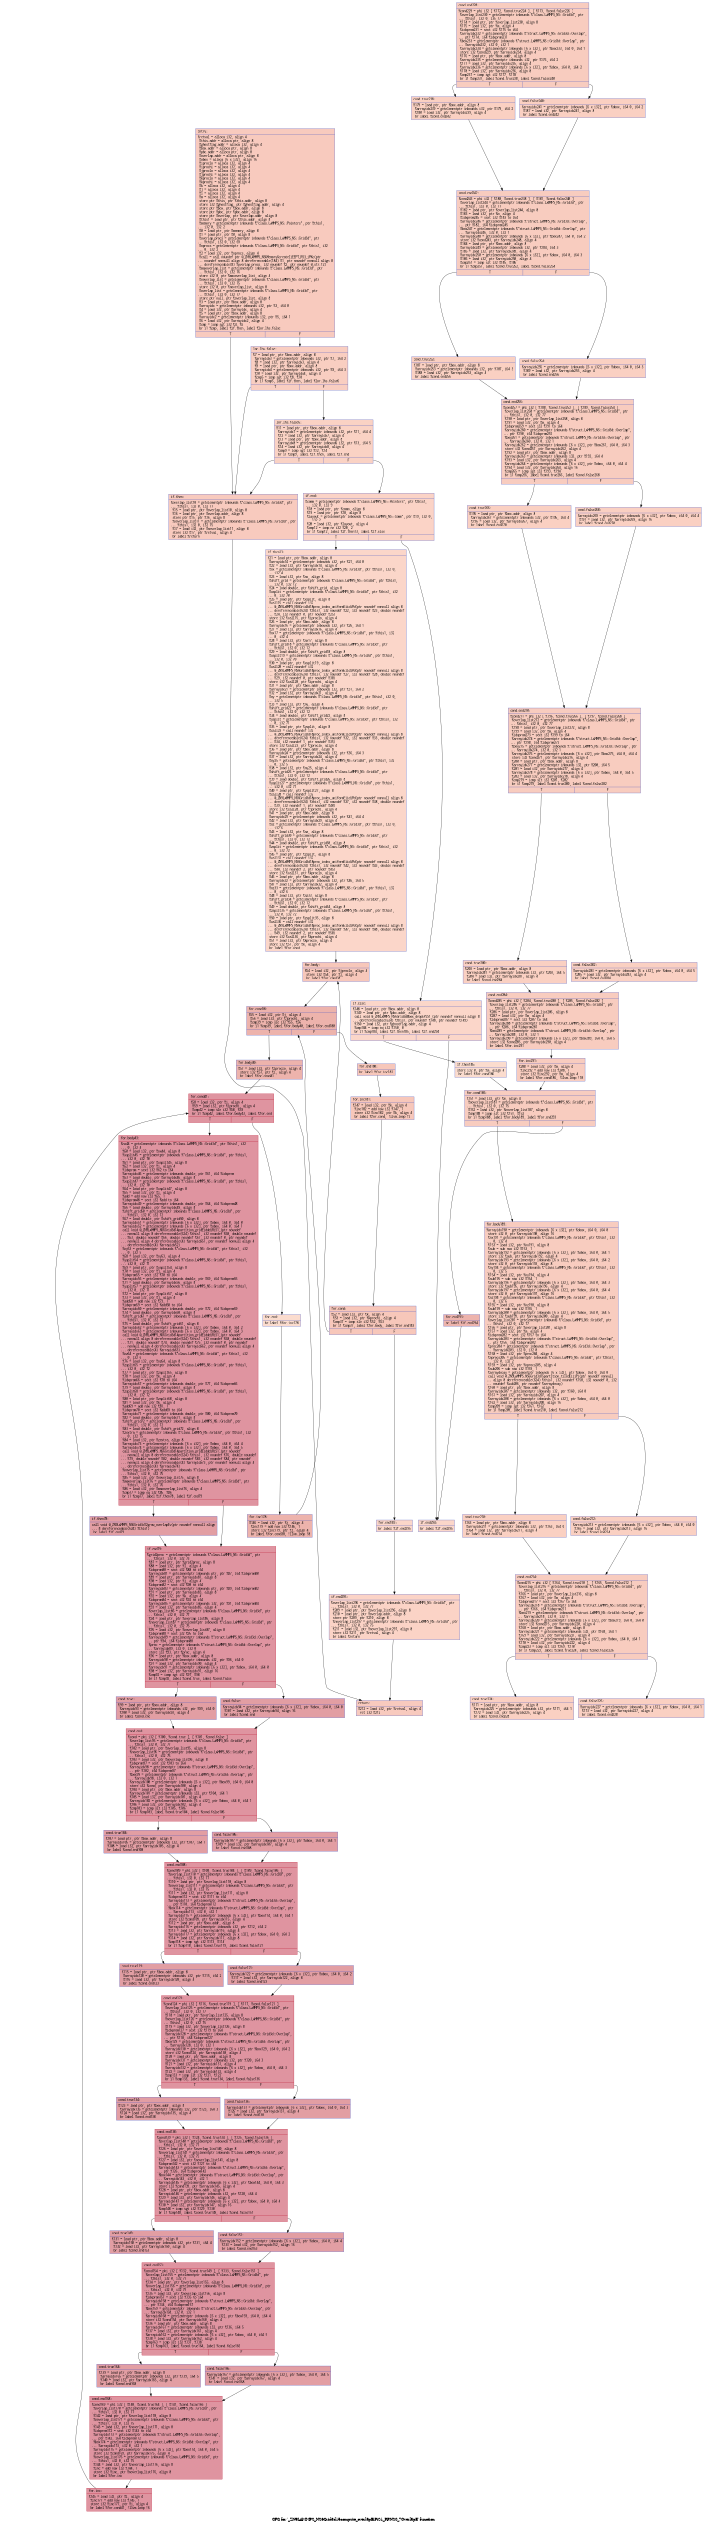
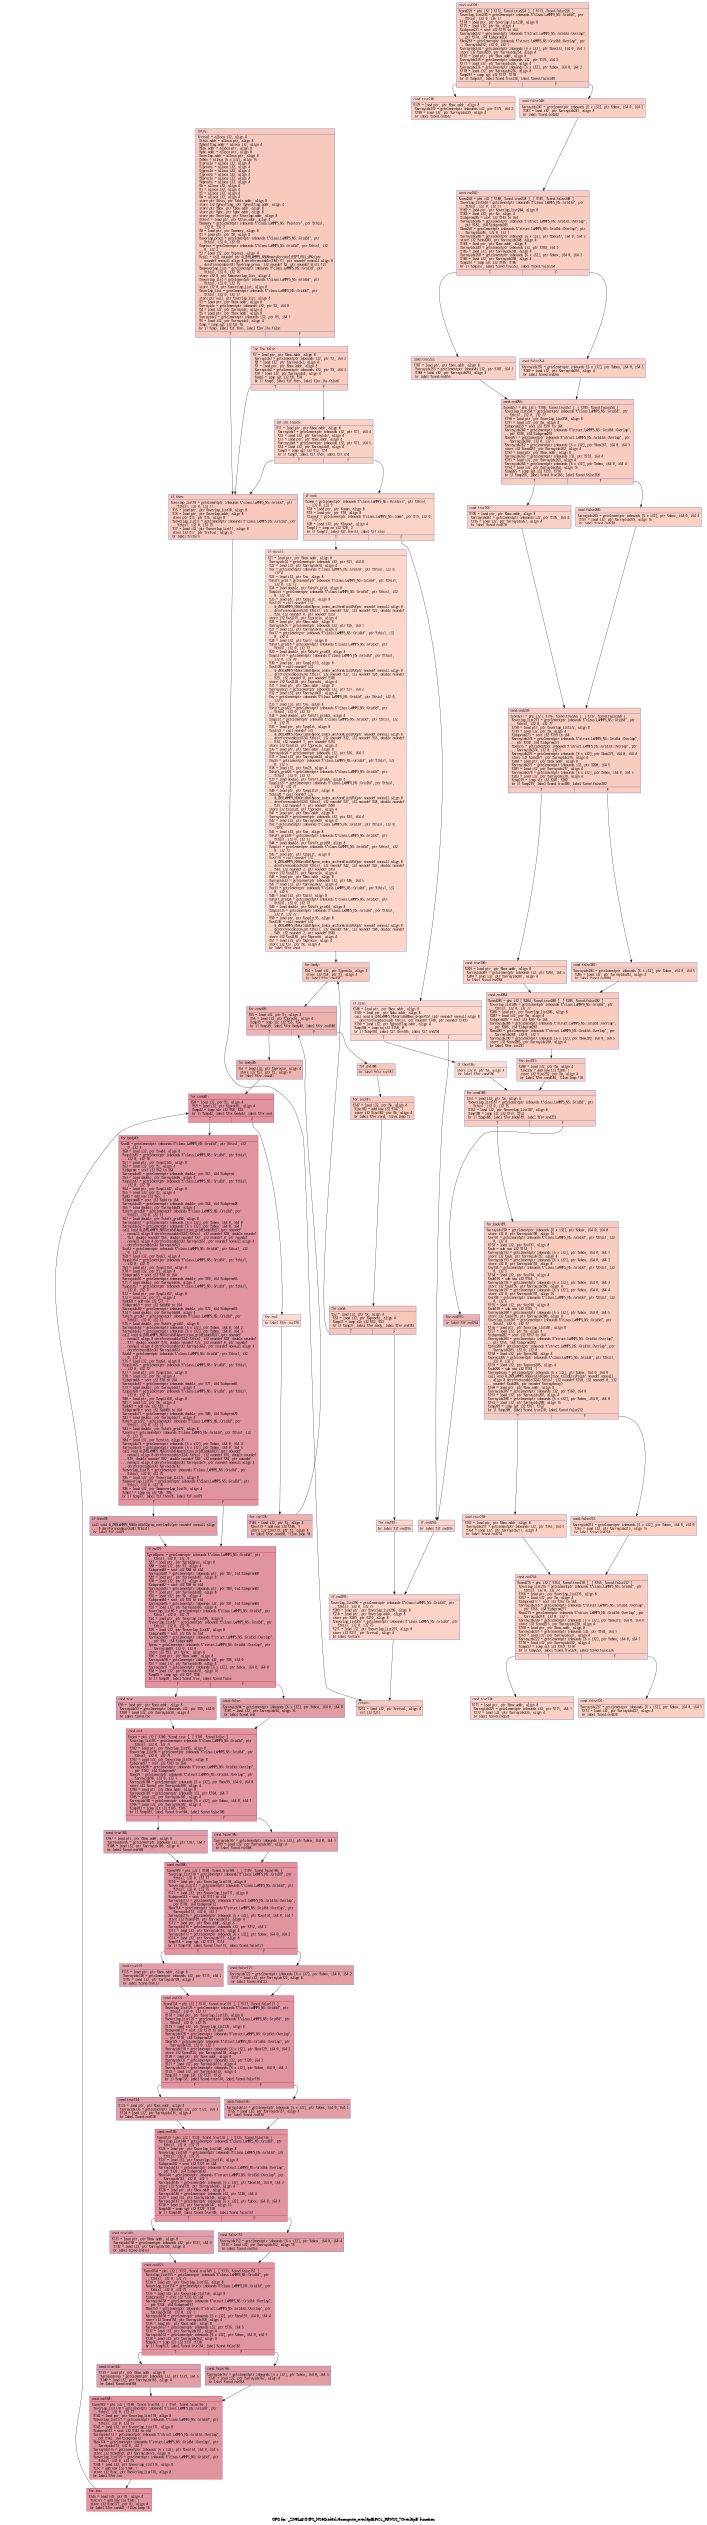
edge "cond.true238:" -> "cond.end242:": removed
edge "if.end294:" -> "if.end295:": added
